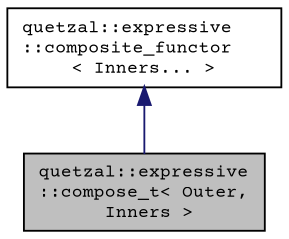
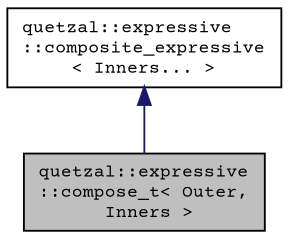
node "quetzal::expressive ::composite_functor < Inners... >": label "quetzal::expressive ::composite_functor < Inners... >" -> "quetzal::expressive ::composite_expressive < Inners... >"
